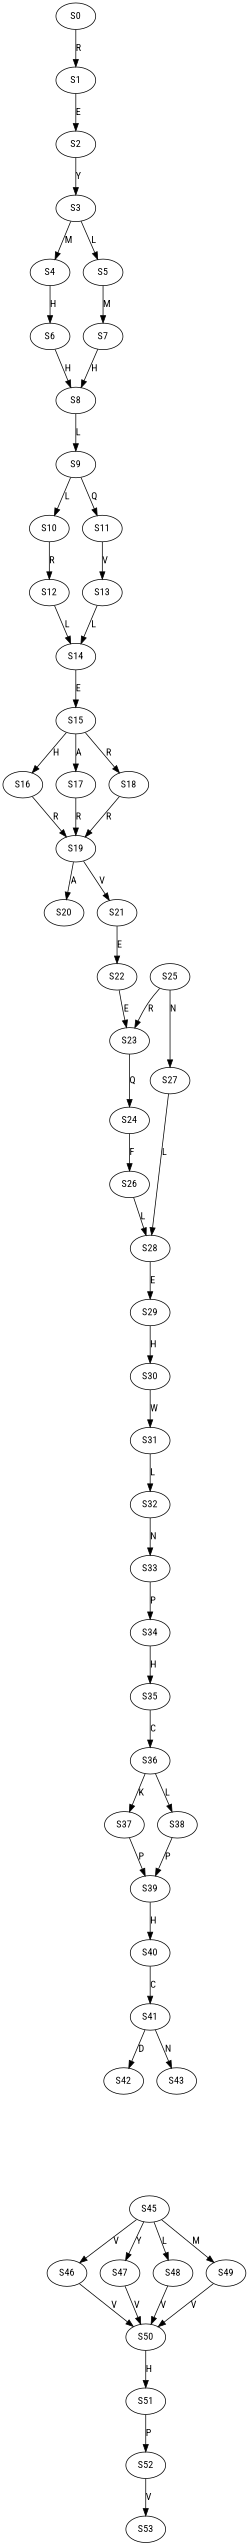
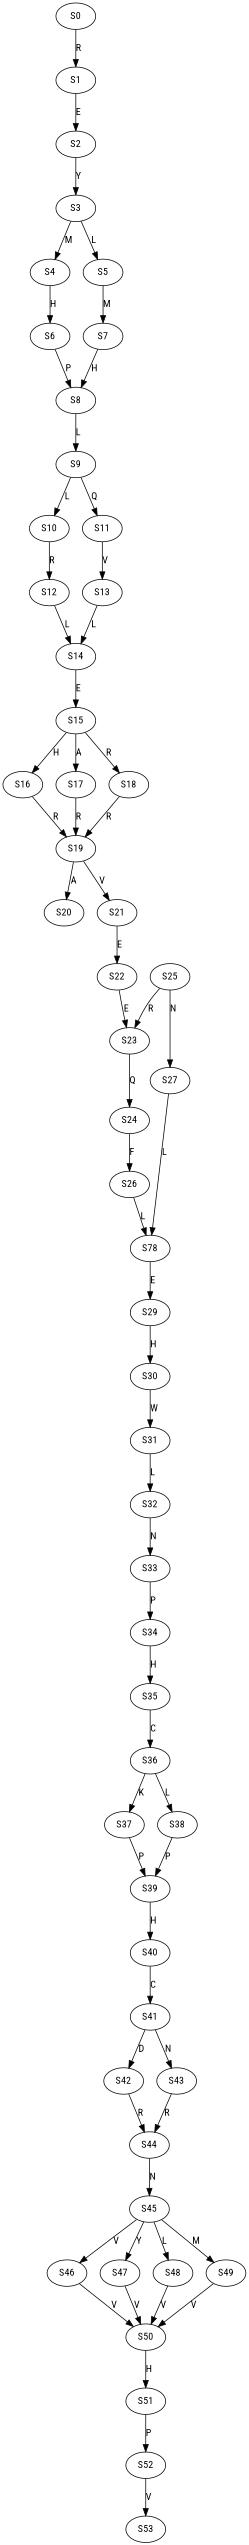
edge "S6" -> "S8": label "H" -> "P"
node "S28": label "S28" -> "S78"
node "S44": added
